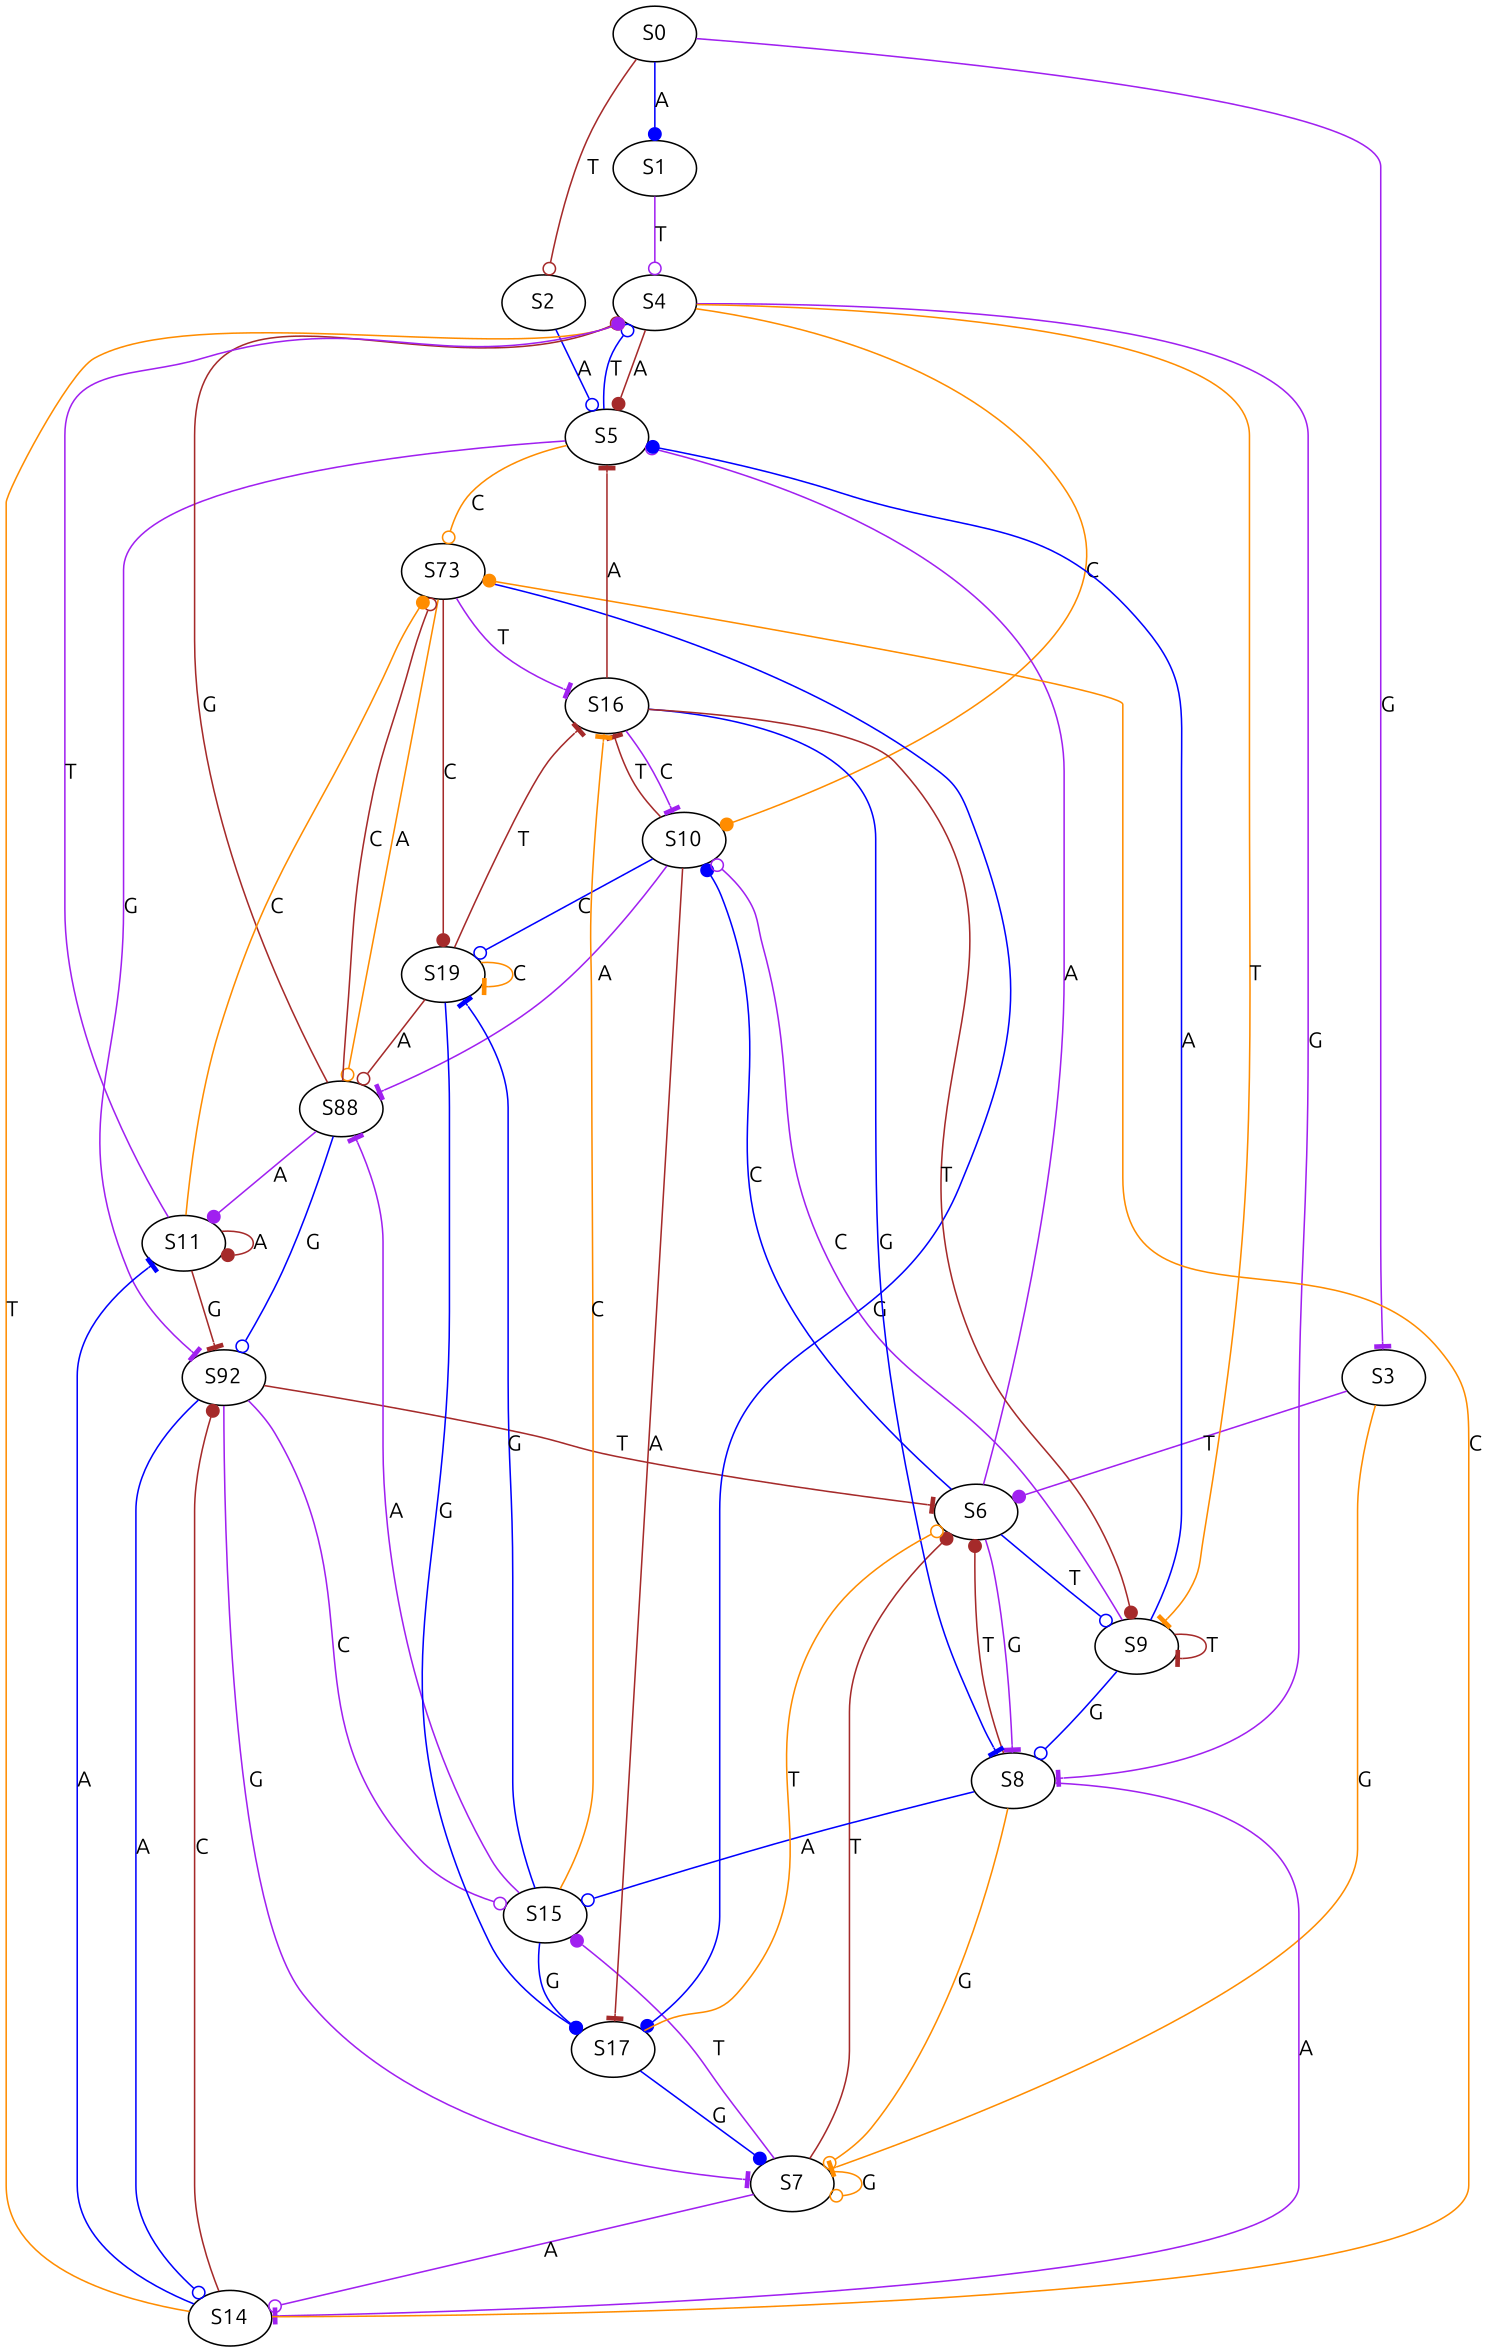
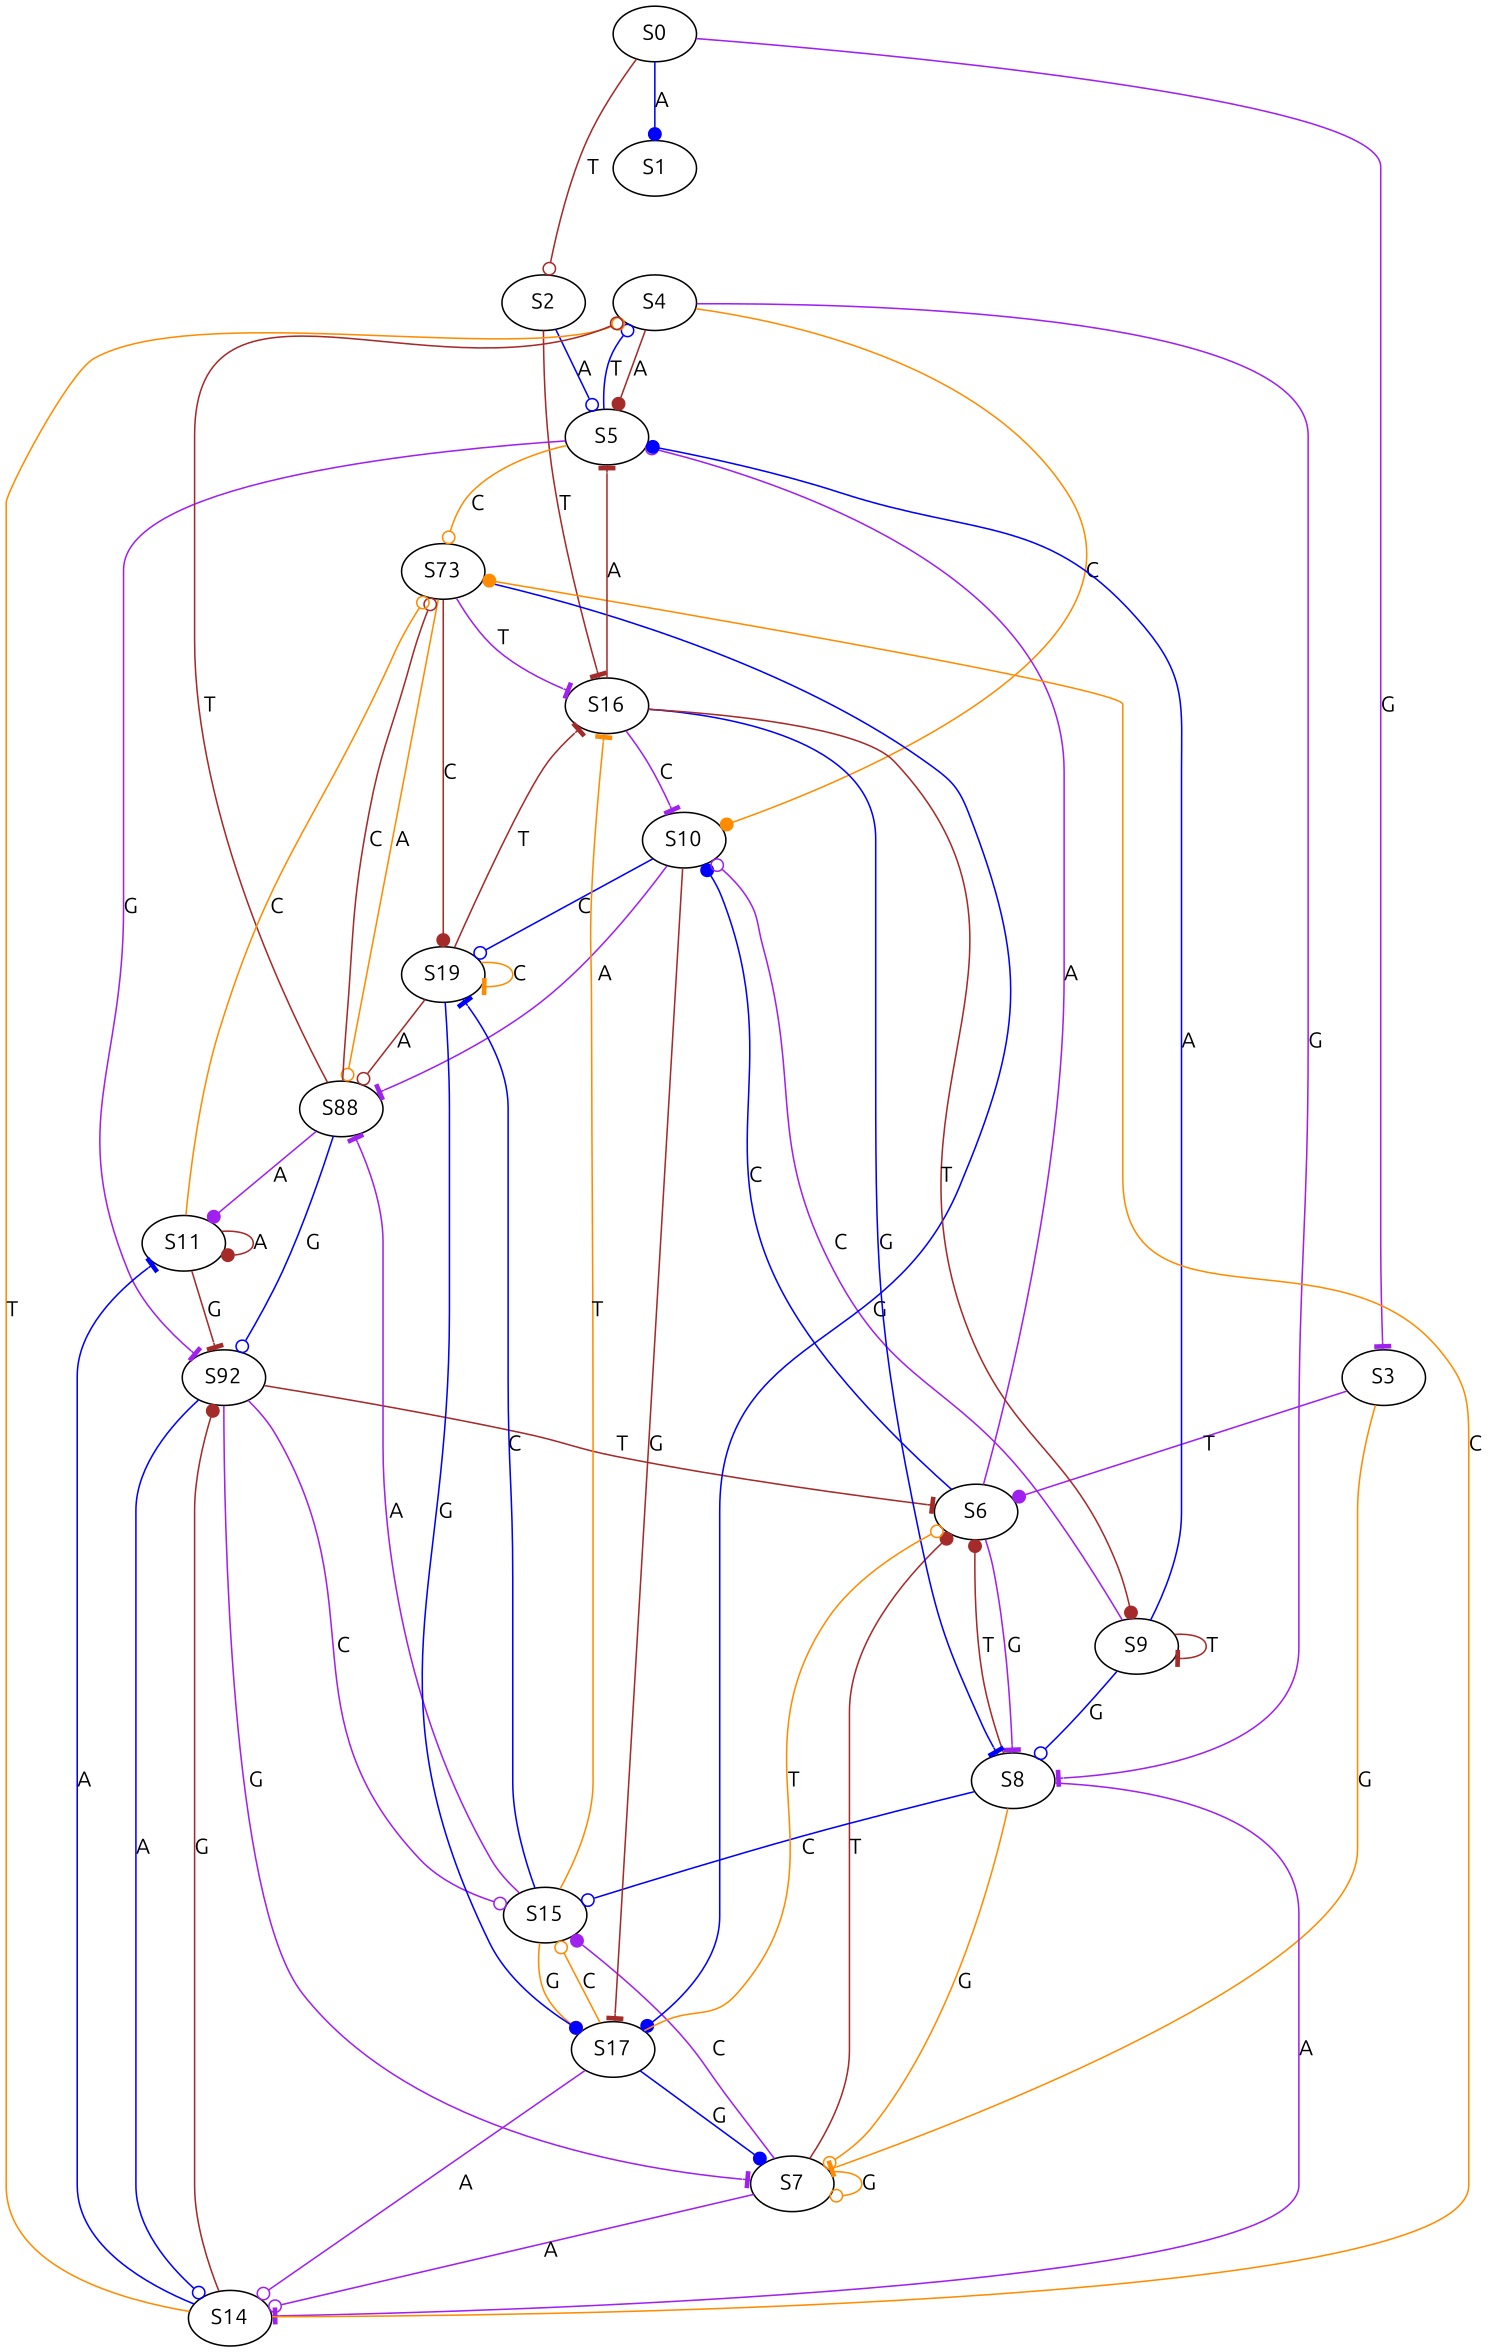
edge "S1" -> "S4": removed, label "T"
edge "S11" -> "S4": removed, label "T"
edge "S88" -> "S4": label "G" -> "T"
edge "S4" -> "S9": removed, label "T"
edge "S10" -> "S16": now "S2" -> "S16"
edge "S11" -> "S73": arrowhead dot -> odot
edge "S15" -> "S16": label "C" -> "T"
edge "S15" -> "S19": label "G" -> "C"
edge "S10" -> "S17": label "A" -> "G"
edge "S6" -> "S9": removed, label "T"
edge "S14" -> "S92": label "C" -> "G"
edge "S8" -> "S15": label "A" -> "C"
edge "S15" -> "S17": color blue -> darkorange
edge "S17" -> "S15": added, label "C"
edge "S7" -> "S15": label "T" -> "C"
edge "S17" -> "S14": added, label "A"
